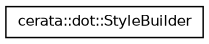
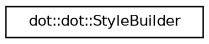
node "cerata::dot::StyleBuilder": label "cerata::dot::StyleBuilder" -> "dot::dot::StyleBuilder"
